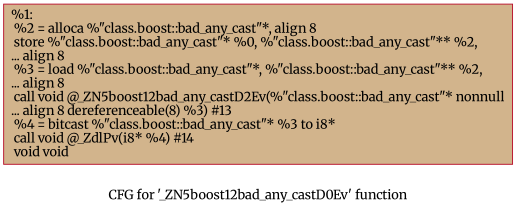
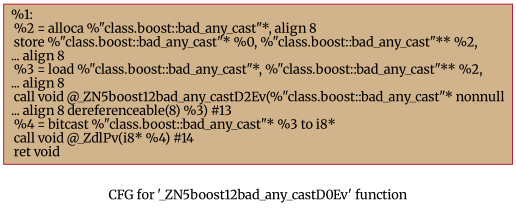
node "%1:": text "void void" -> "ret void"
